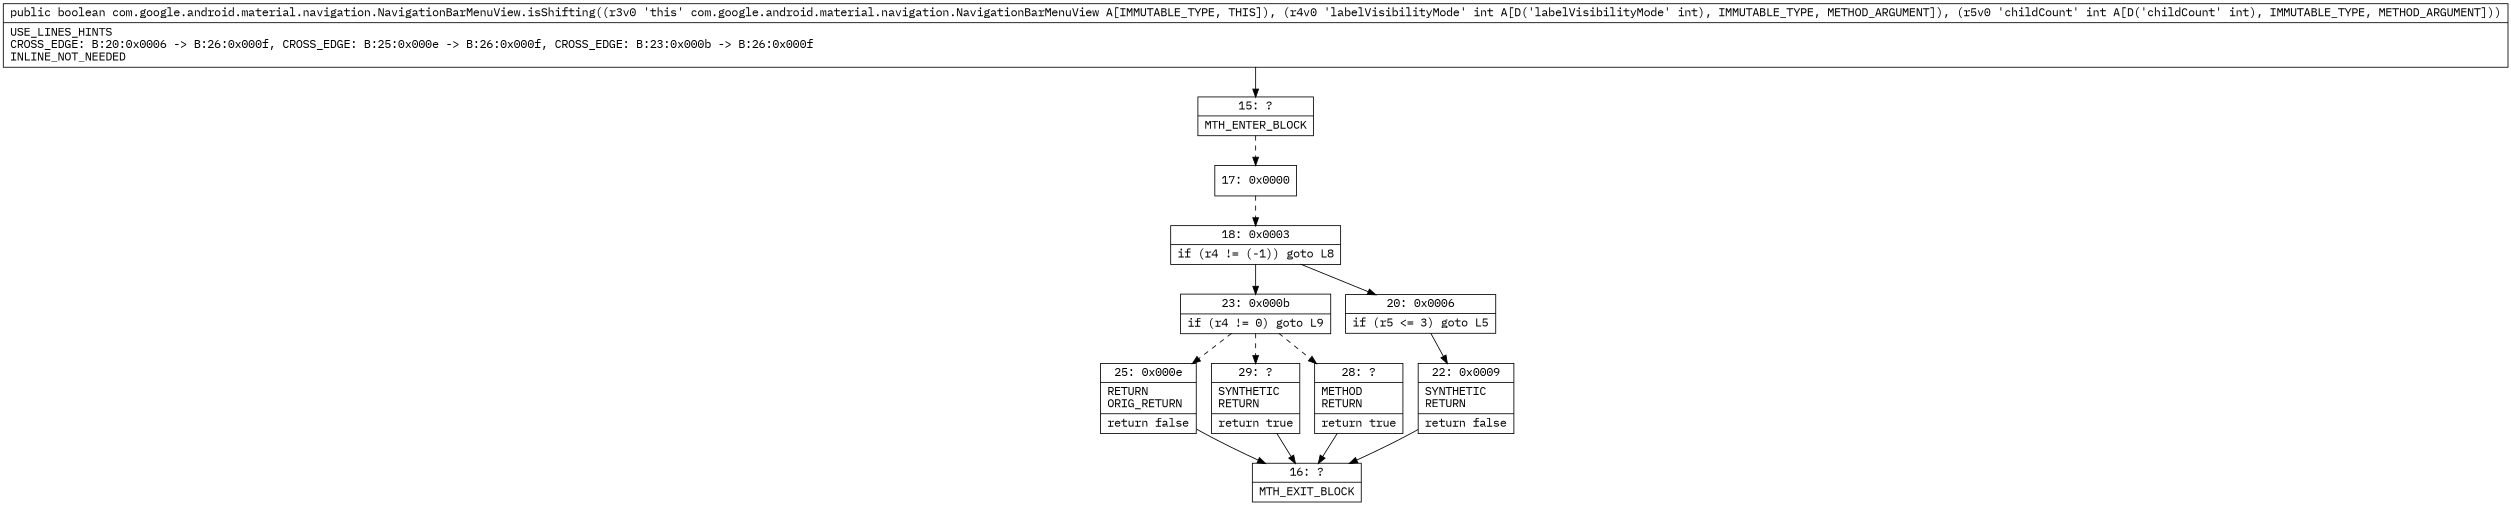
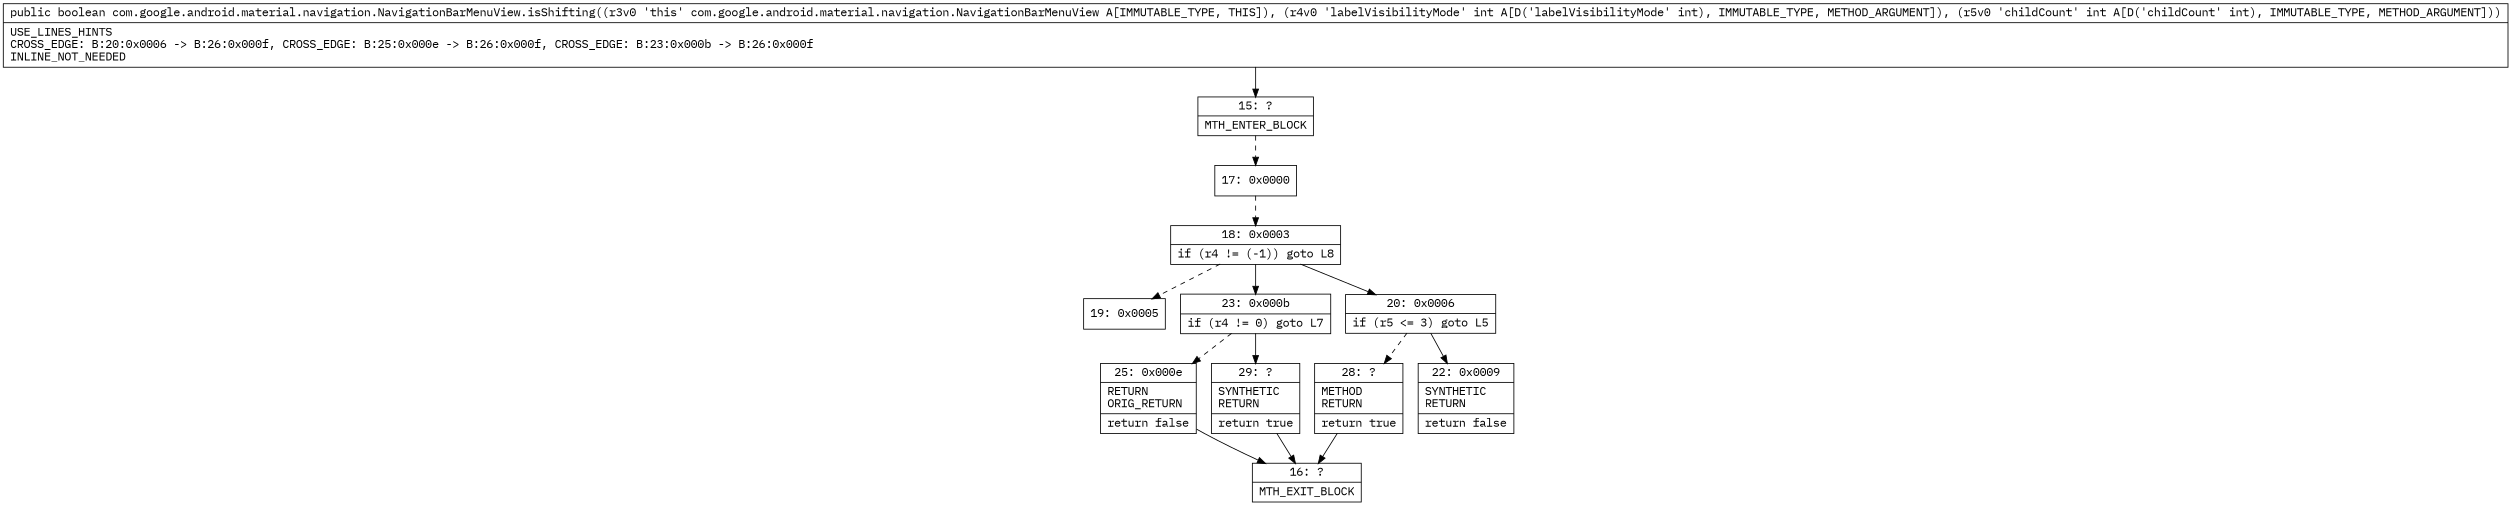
node "19: 0x0005": added
node "23: 0x000b": text "if (r4 != 0) goto L9" -> "if (r4 != 0) goto L7"
edge "23: 0x000b" -> "29: ?": style dashed -> solid
edge "23: 0x000b" -> "28: ?": now "20: 0x0006" -> "28: ?"
edge "22: 0x0009" -> "16: ?": removed
